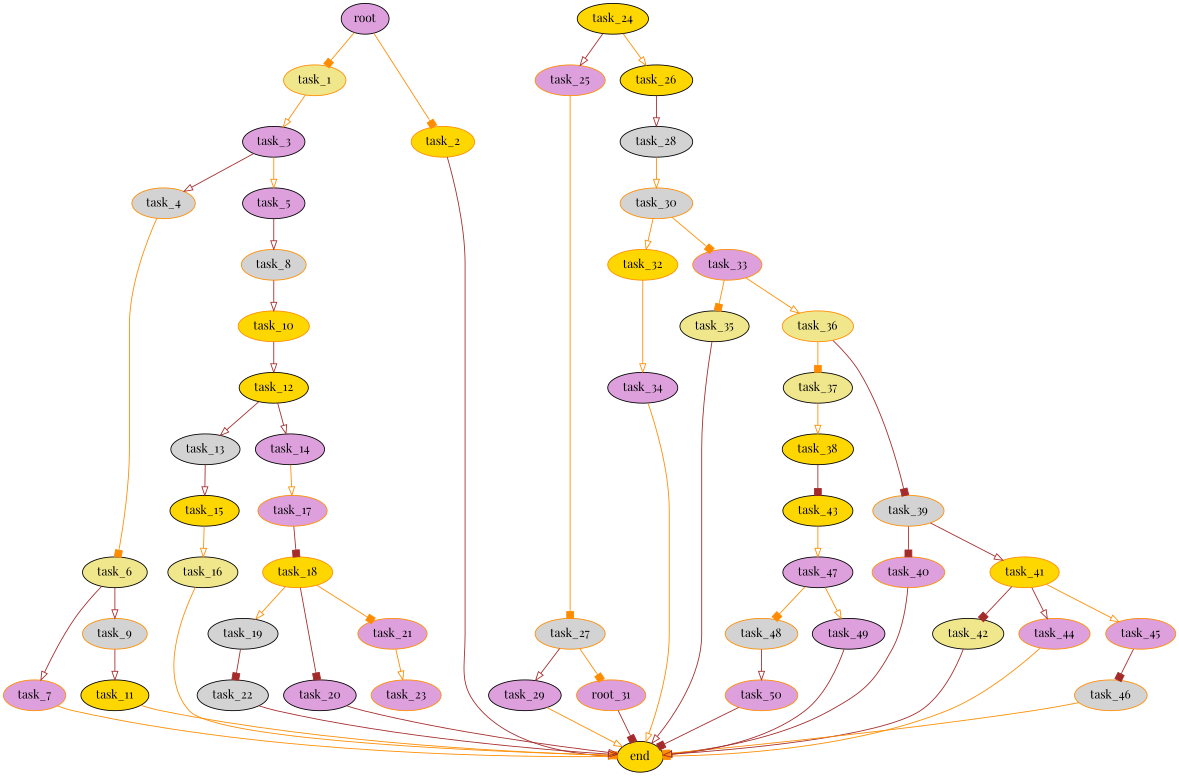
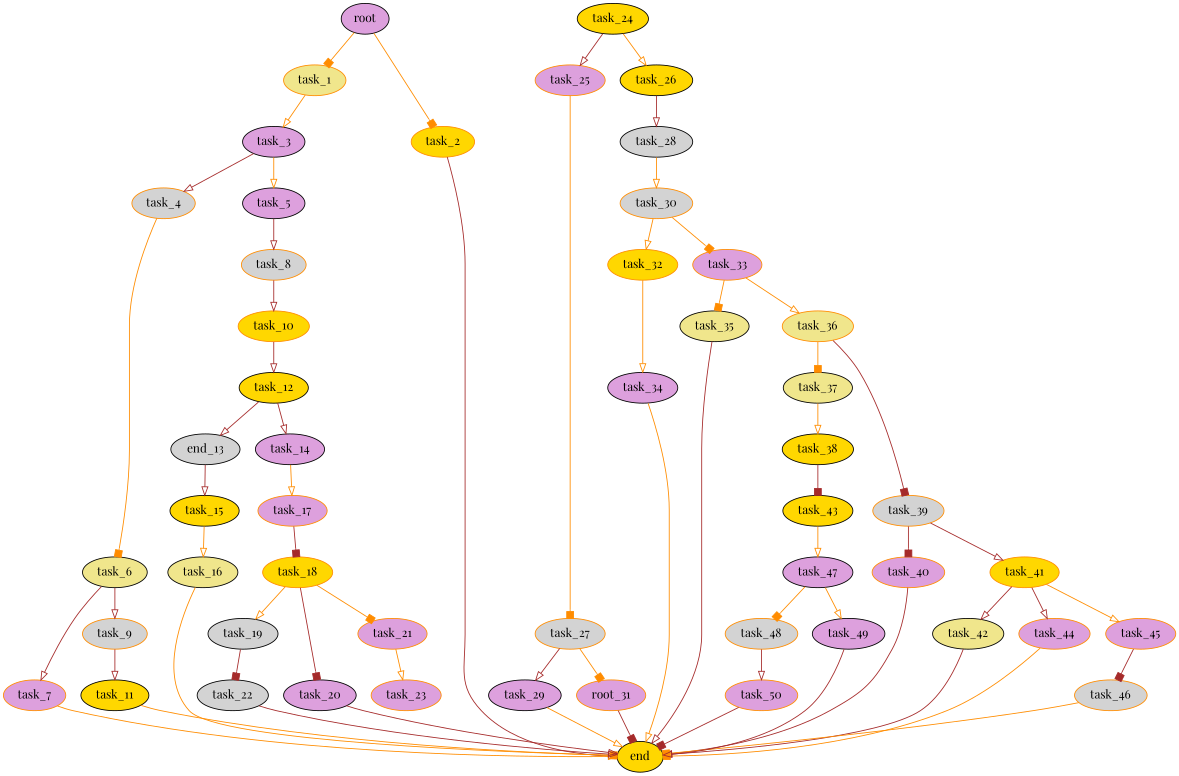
node "task_13": label "task_13" -> "end_13"
edge "task_41" -> "task_42": arrowhead box -> onormal
